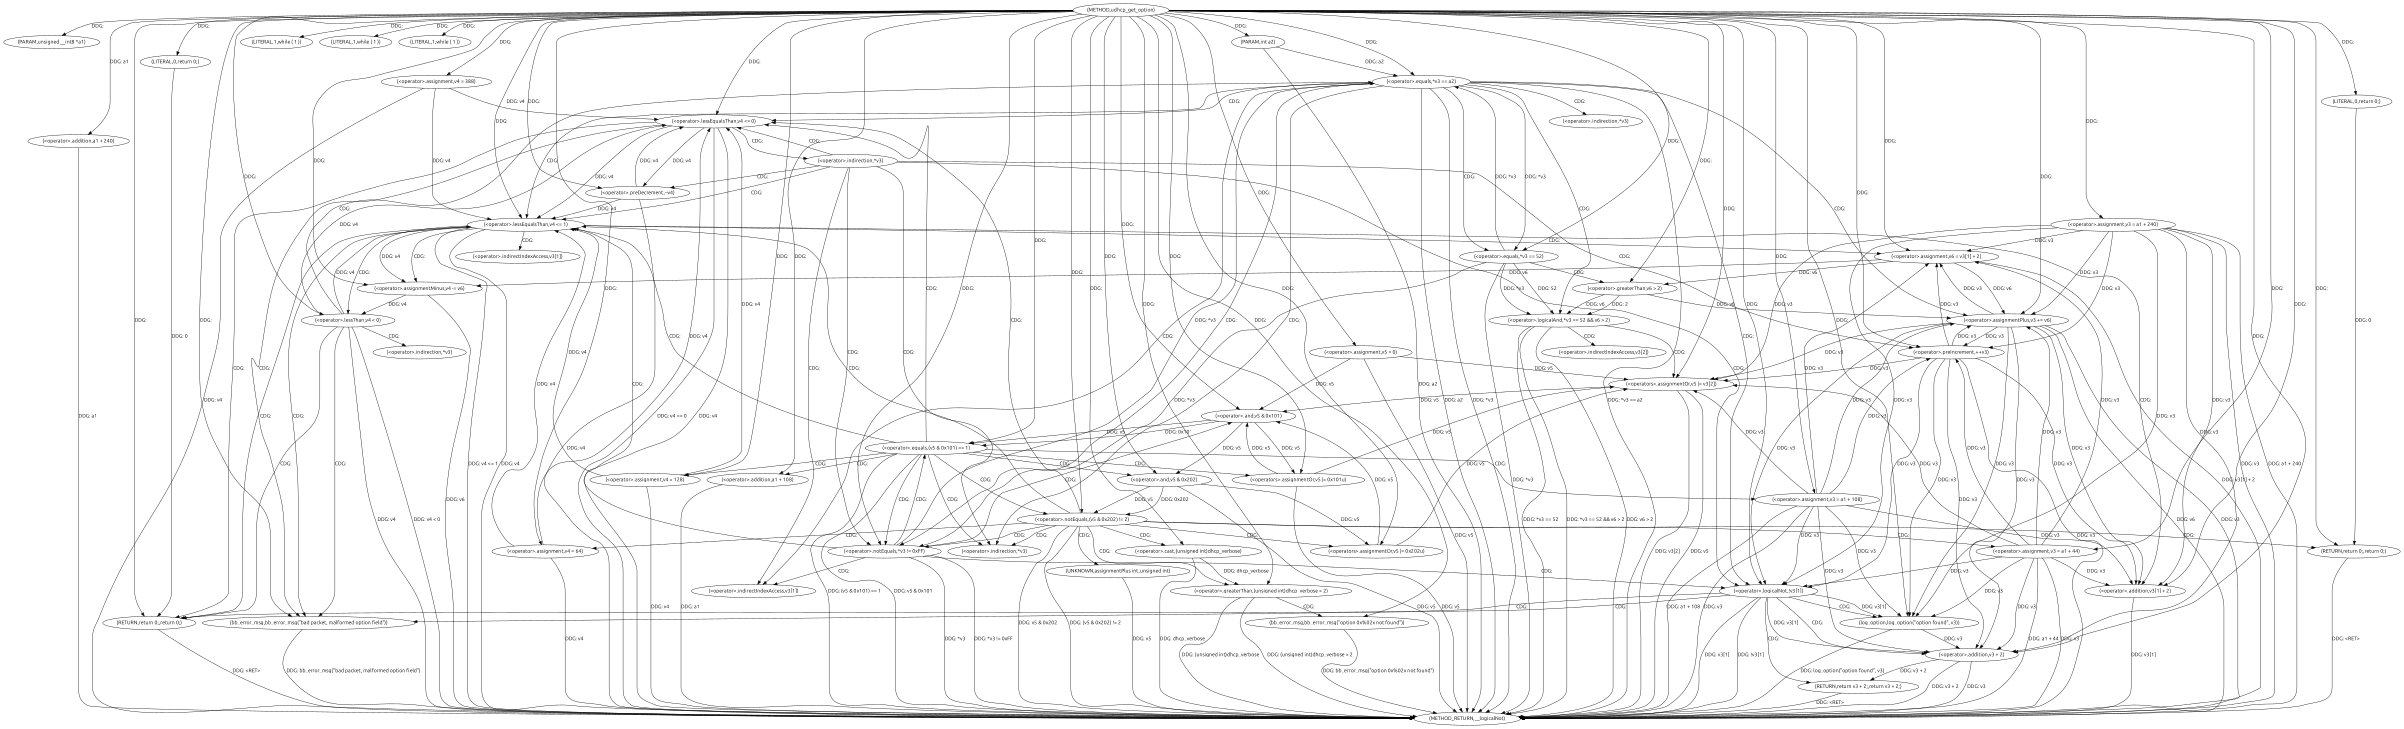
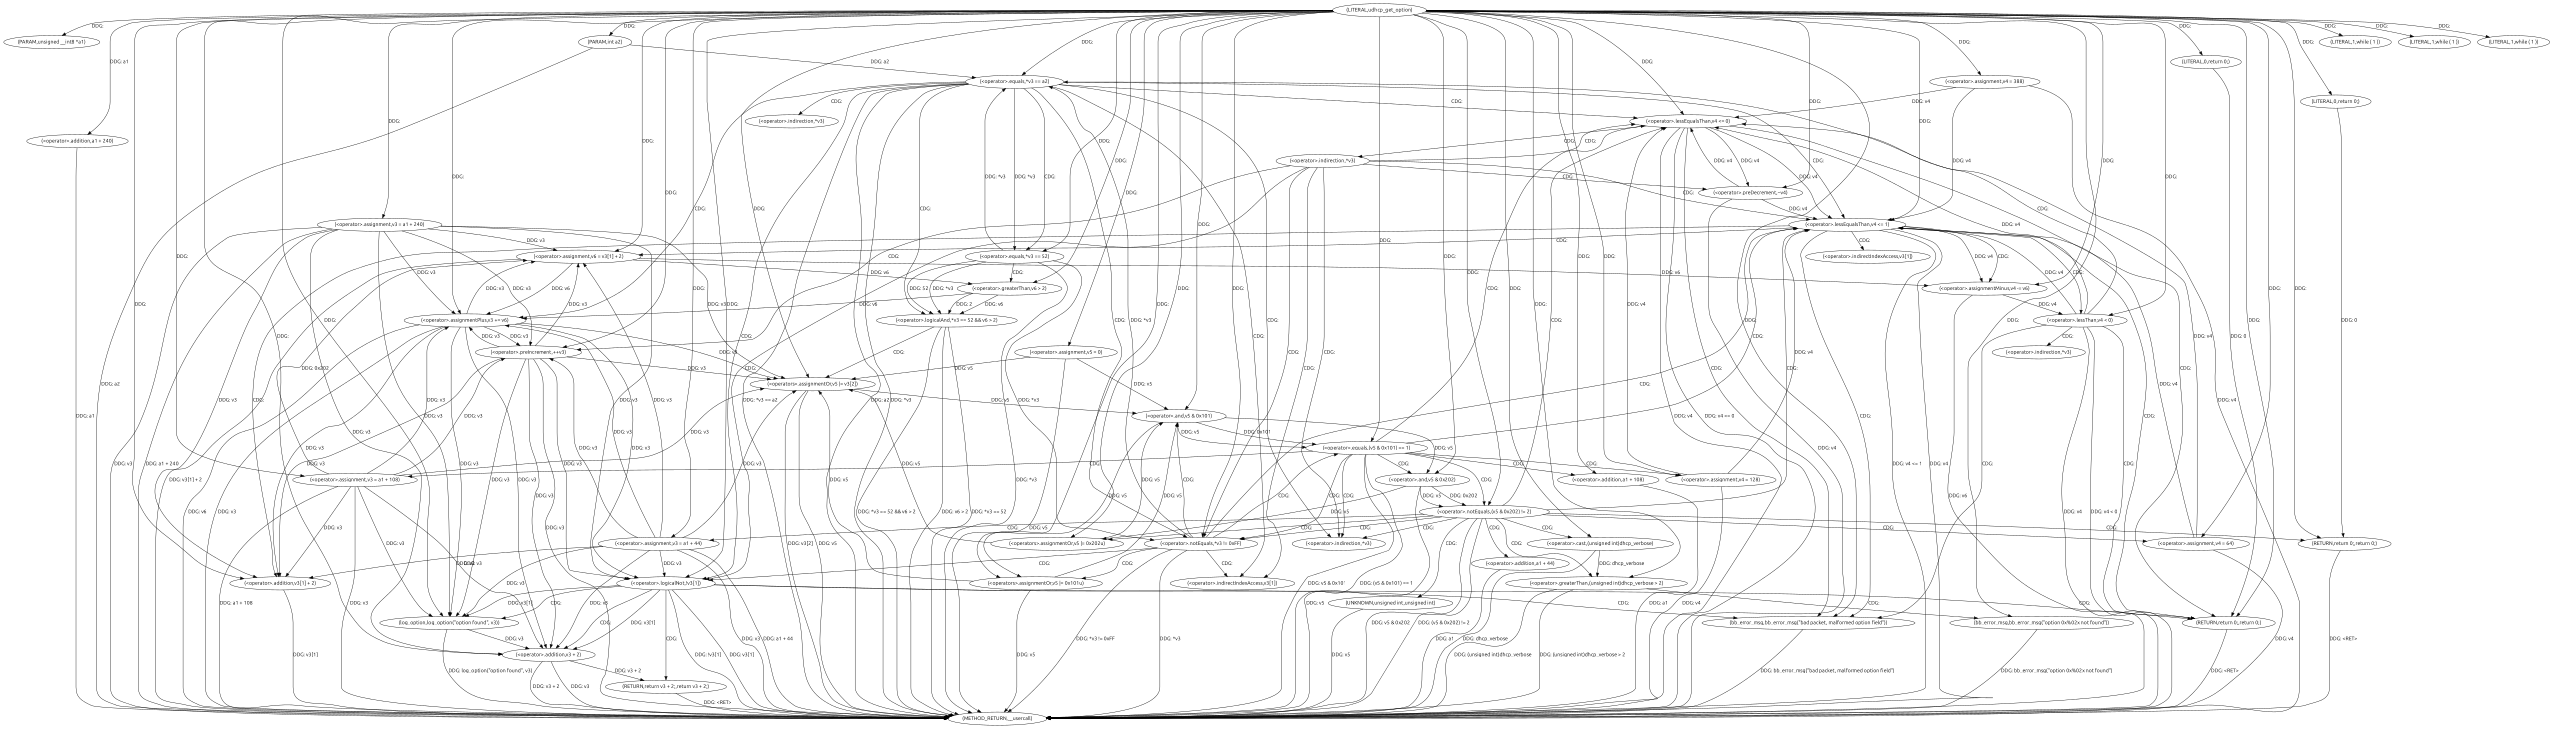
node "(METHOD,udhcp_get_option)": label "(METHOD,udhcp_get_option)" -> "(LITERAL,udhcp_get_option)"
node "(<operator>.indirectIndexAccess,v3[2])": removed
edge "(<operator>.assignment,v3 = a1 + 108)" -> "(<operator>.assignment,v6 = v3[1] + 2)": label "DDG: v3" -> "DDG: 0x202"
edge "(<operator>.equals,(v5 & 0x101) == 1)" -> "(<operators>.assignmentOr,v5 |= 0x101u)": now "(<operator>.notEquals,*v3 != 0xFF)" -> "(<operators>.assignmentOr,v5 |= 0x101u)"
edge "(<operator>.assignment,v3 = a1 + 108)" -> "(<operator>.logicalNot,!v3[1])": removed, label "DDG: v3"
node "(<operator>.addition,a1 + 44)": added
node "(UNKNOWN,assignmentPlus int,unsigned int)": label "(UNKNOWN,assignmentPlus int,unsigned int)" -> "(UNKNOWN,unsigned int,unsigned int)"
node "(METHOD_RETURN,__logicalNot)": label "(METHOD_RETURN,__logicalNot)" -> "(METHOD_RETURN,__usercall)"
